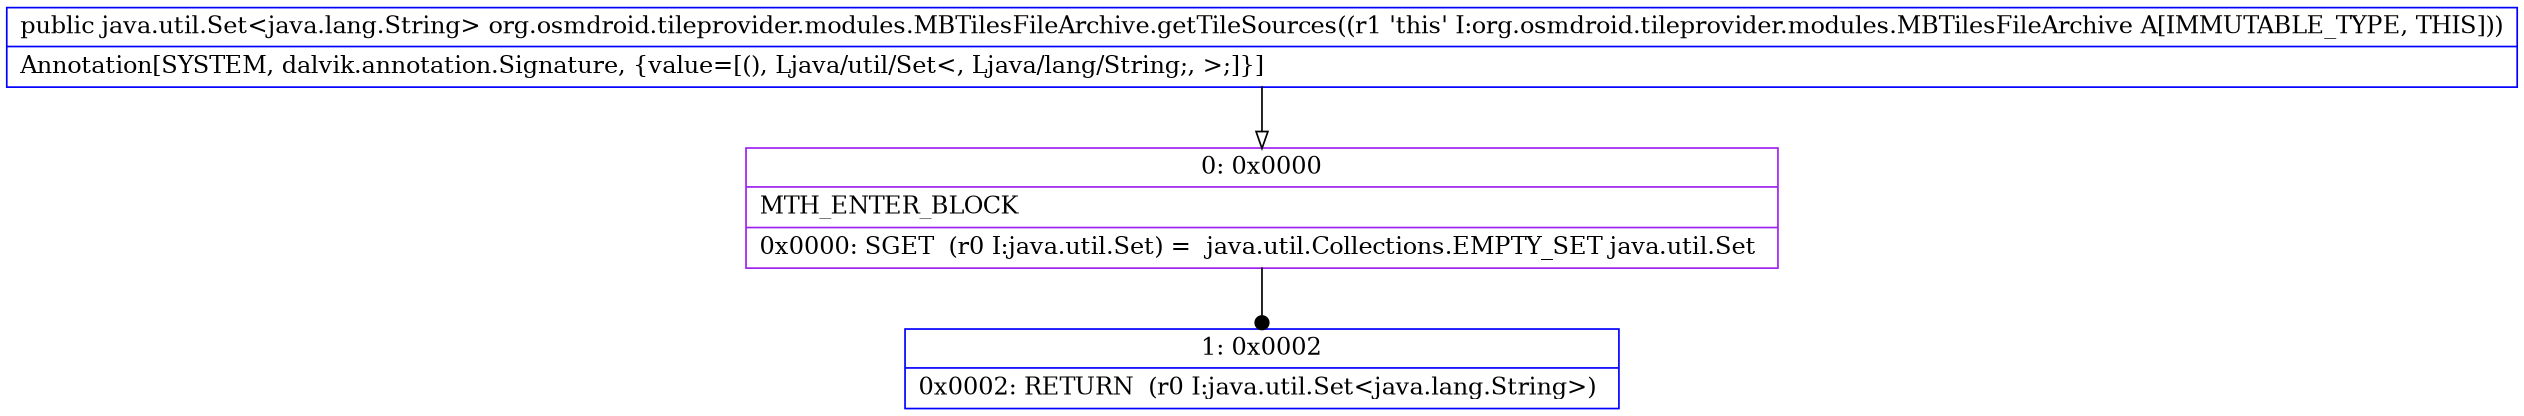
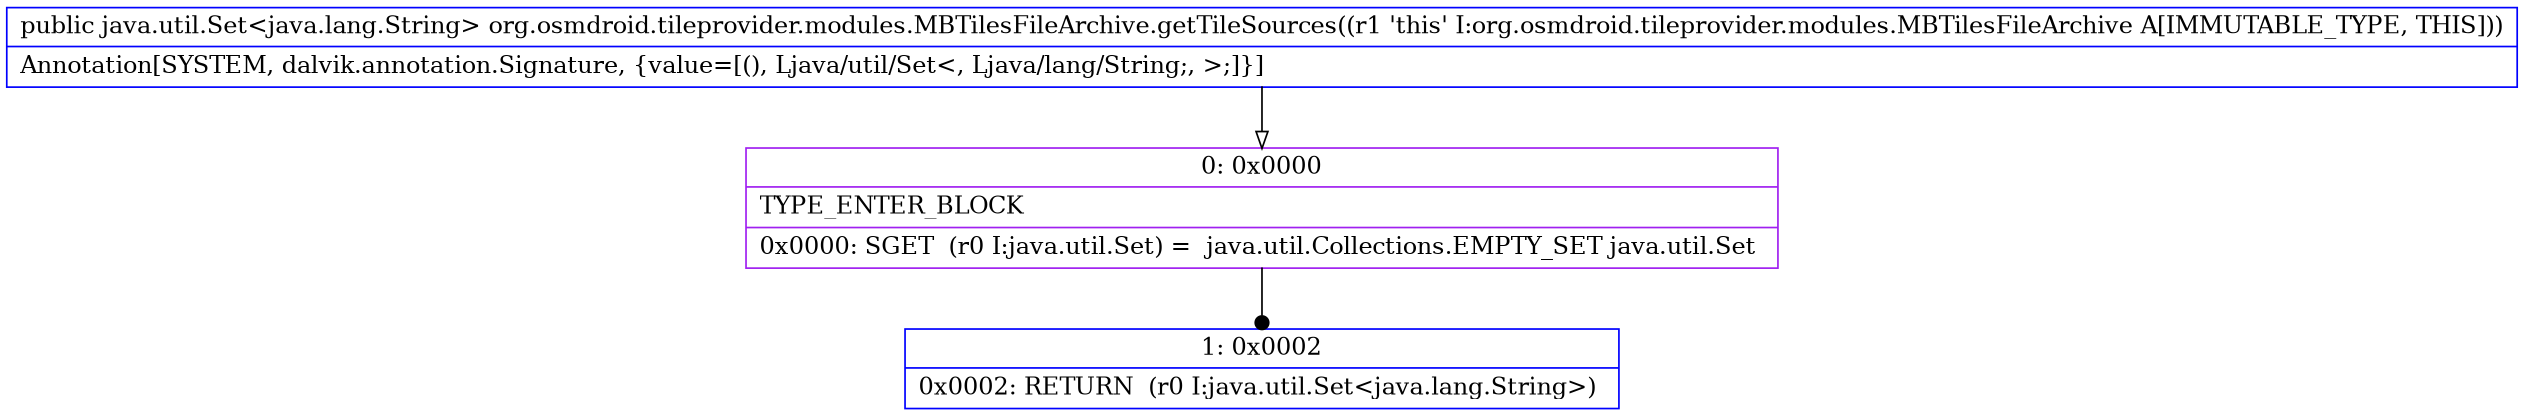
node "0: 0x0000": text "MTH_ENTER_BLOCK" -> "TYPE_ENTER_BLOCK"
